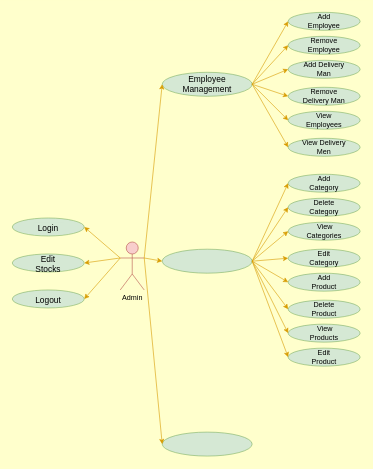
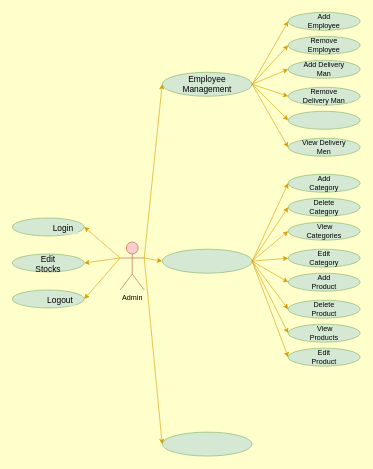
node "View Employees": removed
node "Login": moved (48, 228) -> (63, 228)
node "Logout": moved (48, 300) -> (60, 300)
